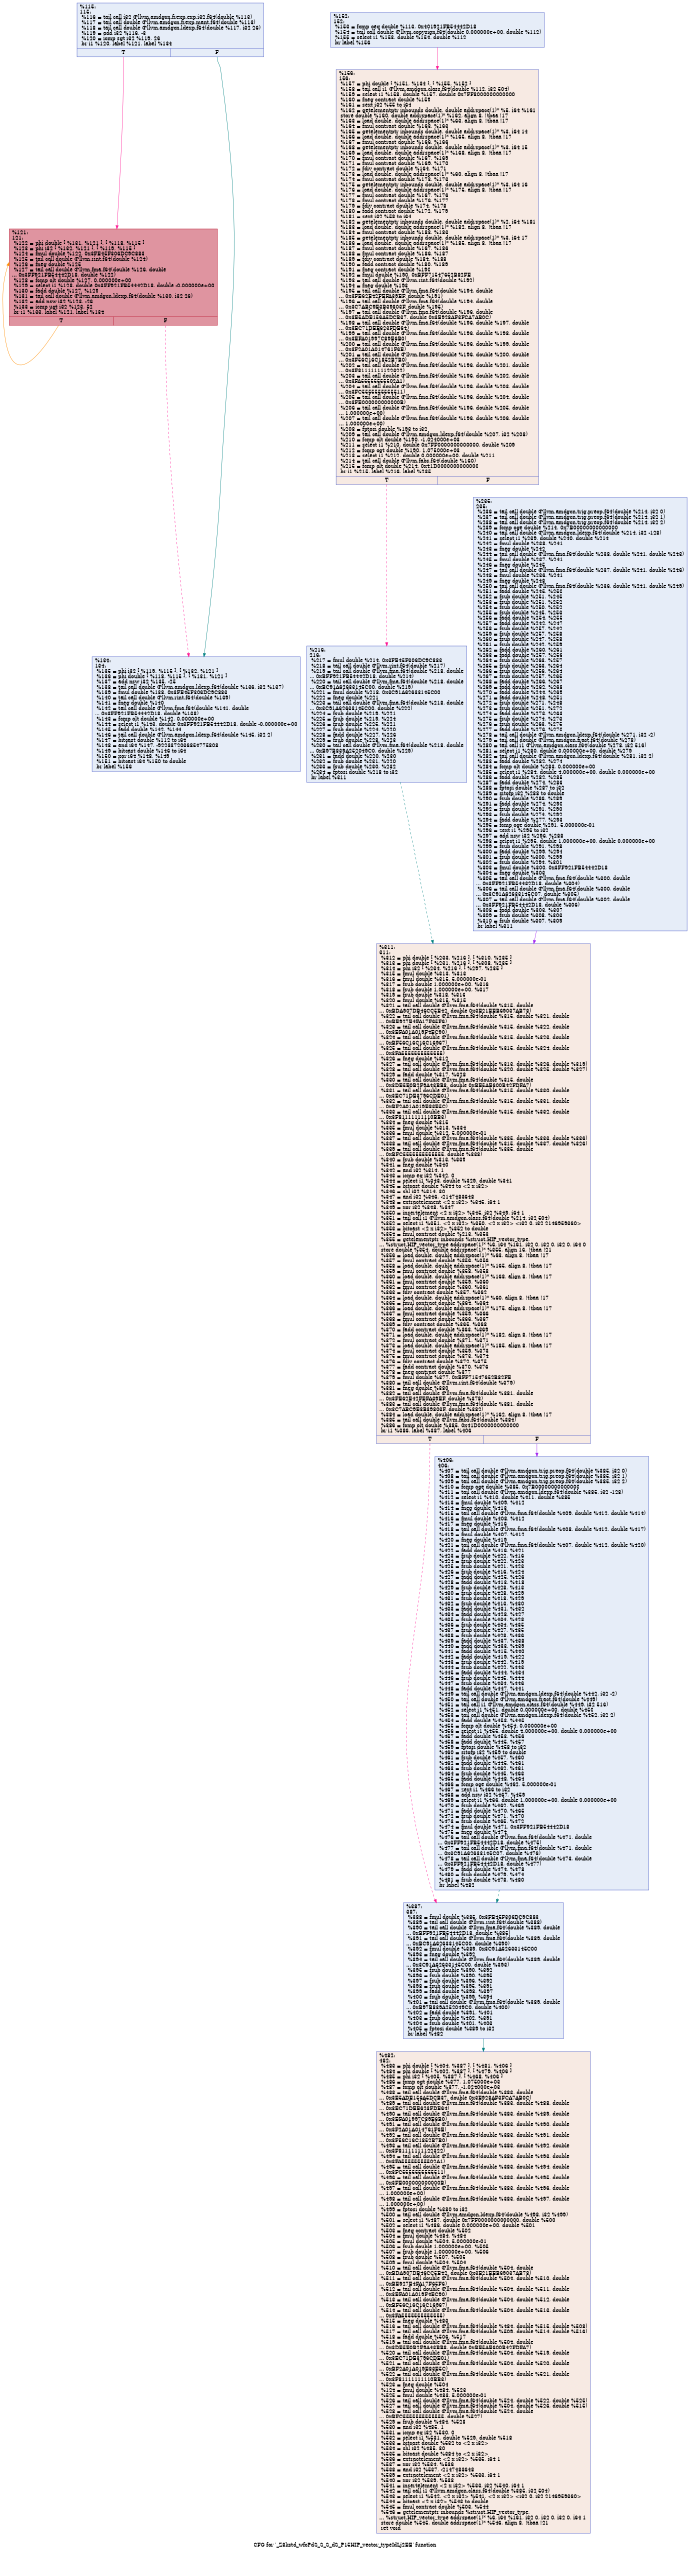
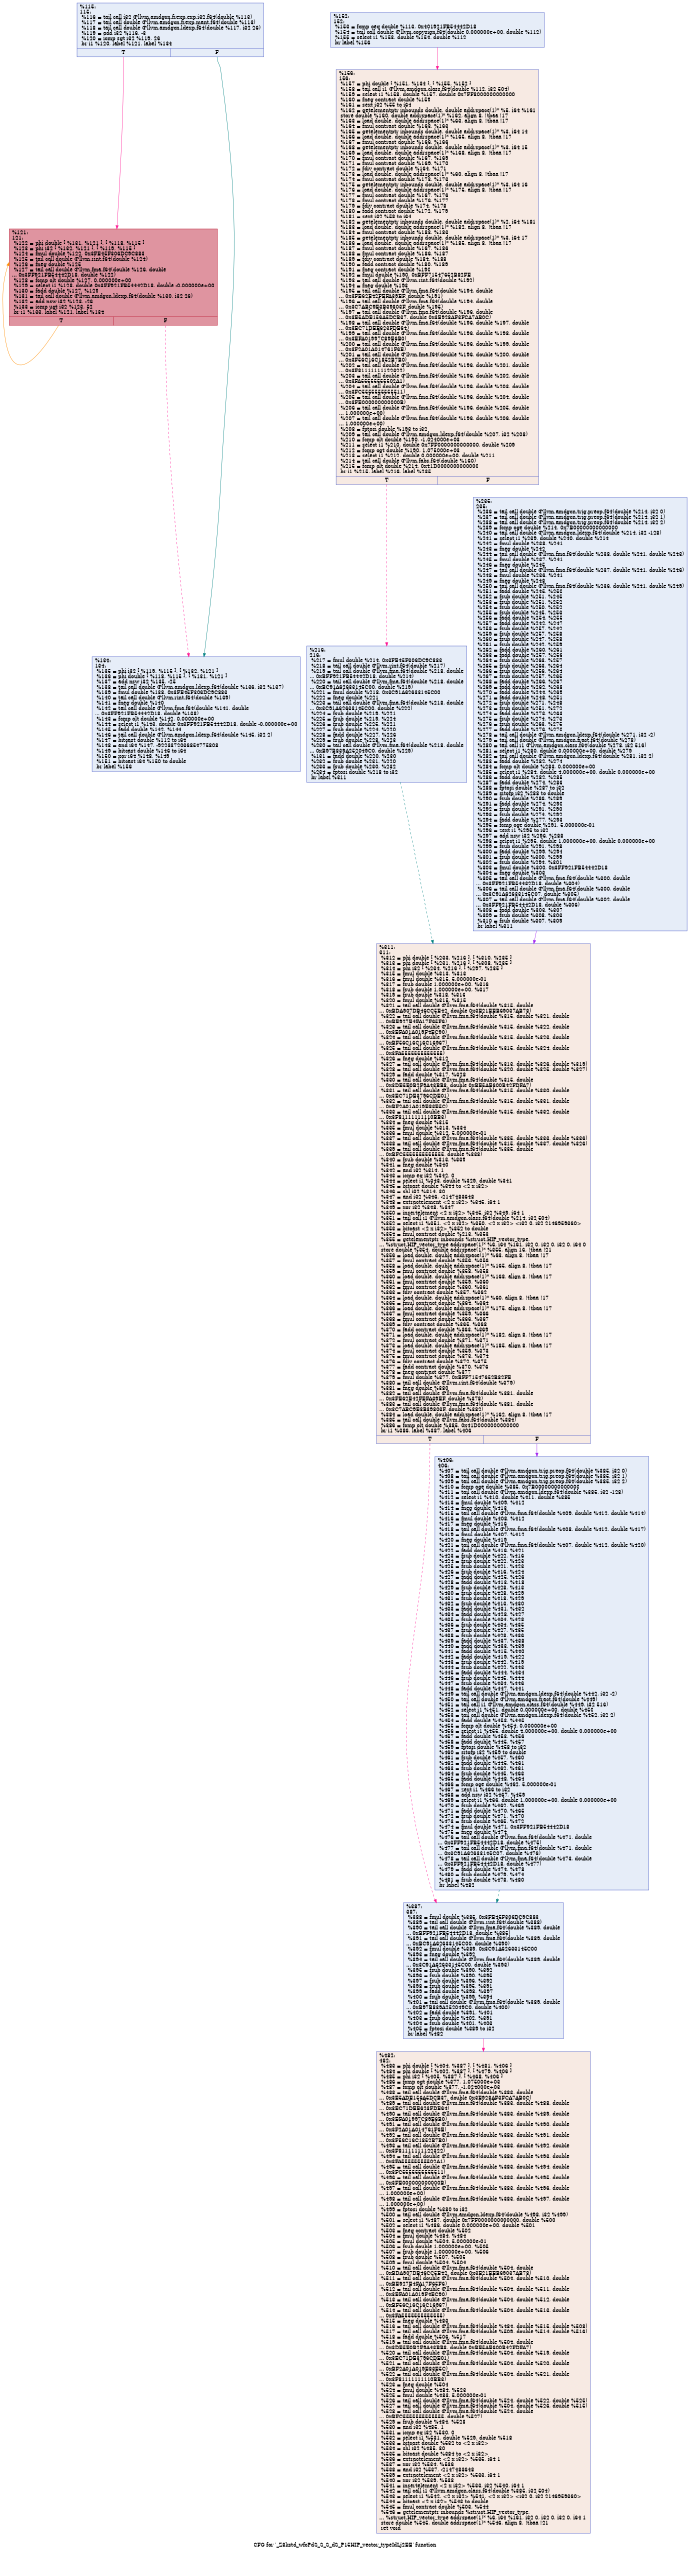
node "%216:": text "%231 = fadd double %220, %230" -> "%131 = fadd double %220, %230"
edge "%387:" -> "%482:": color teal -> deeppink
node "%482:": text "%124 = fmul double %484, %523" -> "%524 = fmul double %484, %523"
